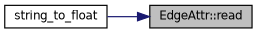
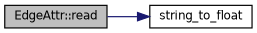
edge "string_to_float" -> "EdgeAttr::read": reversed
